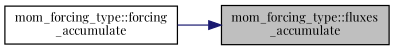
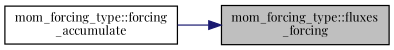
node "mom_forcing_type::fluxes _accumulate": label "mom_forcing_type::fluxes _accumulate" -> "mom_forcing_type::fluxes _forcing"
